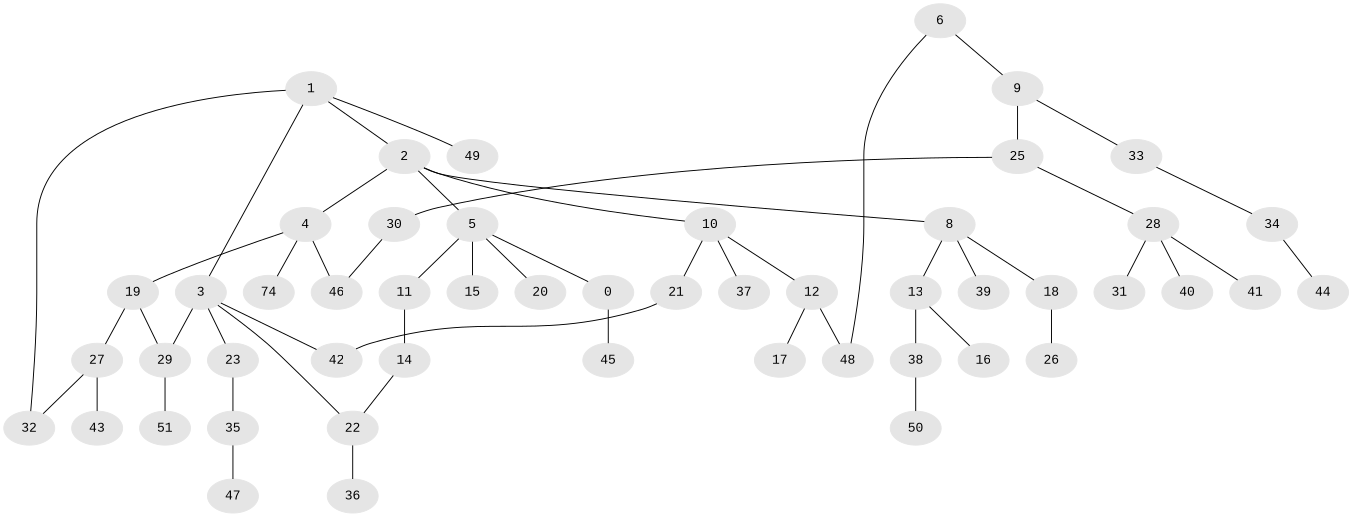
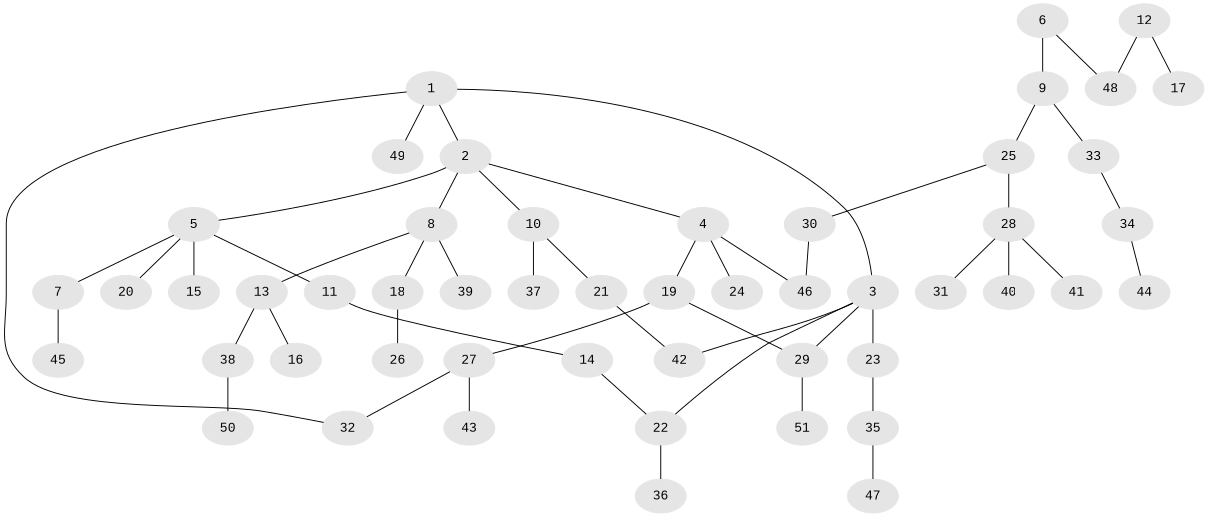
edge "10" -- "12": removed
node "74": label "74" -> "24"
node "0": label "0" -> "7"
